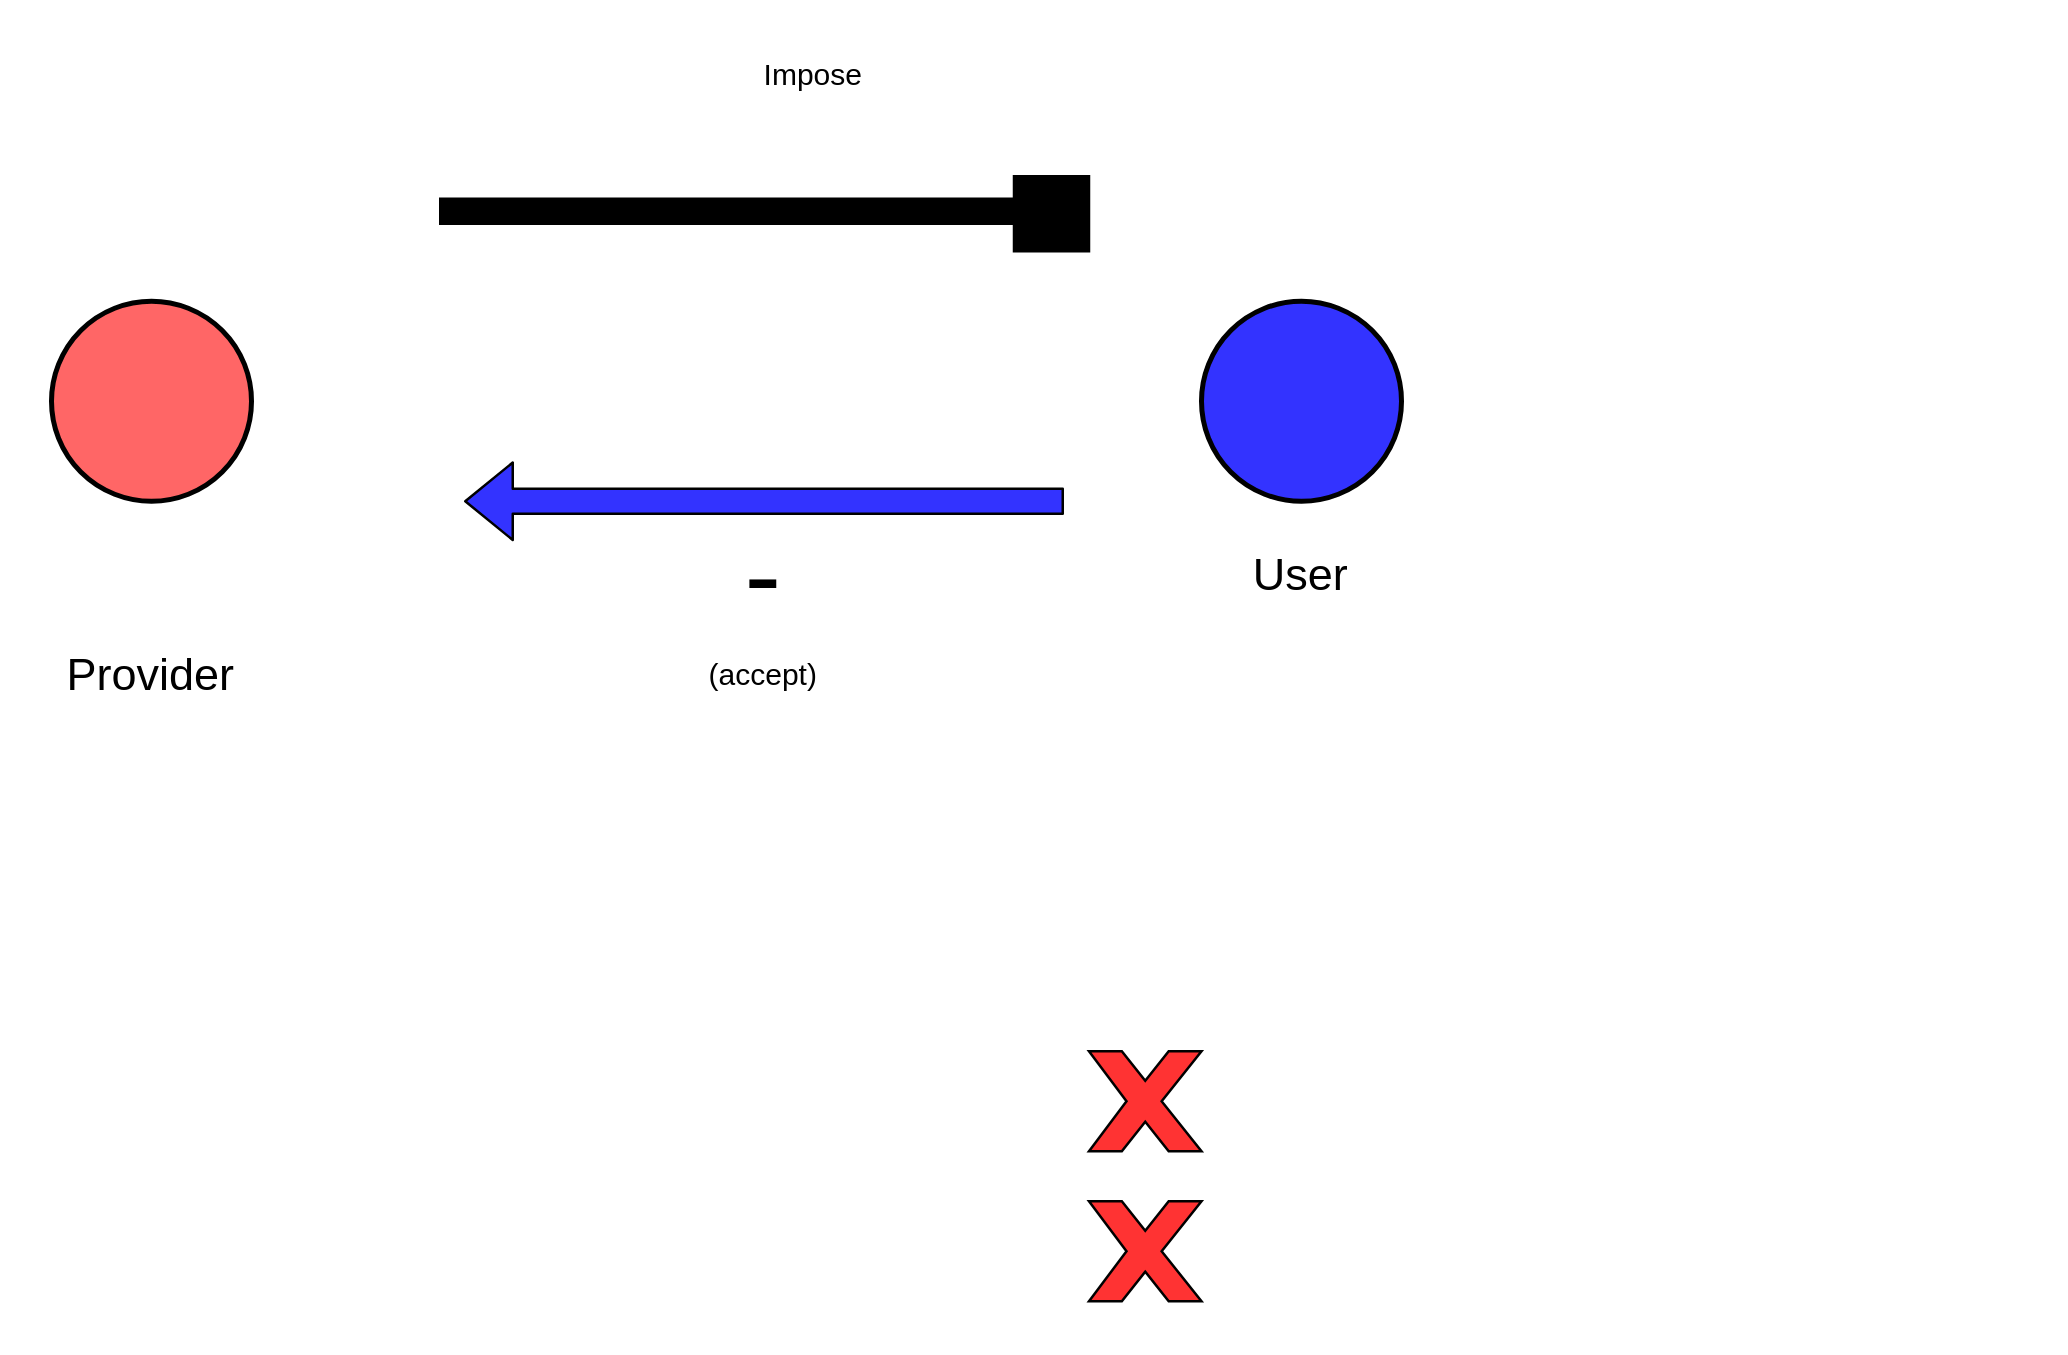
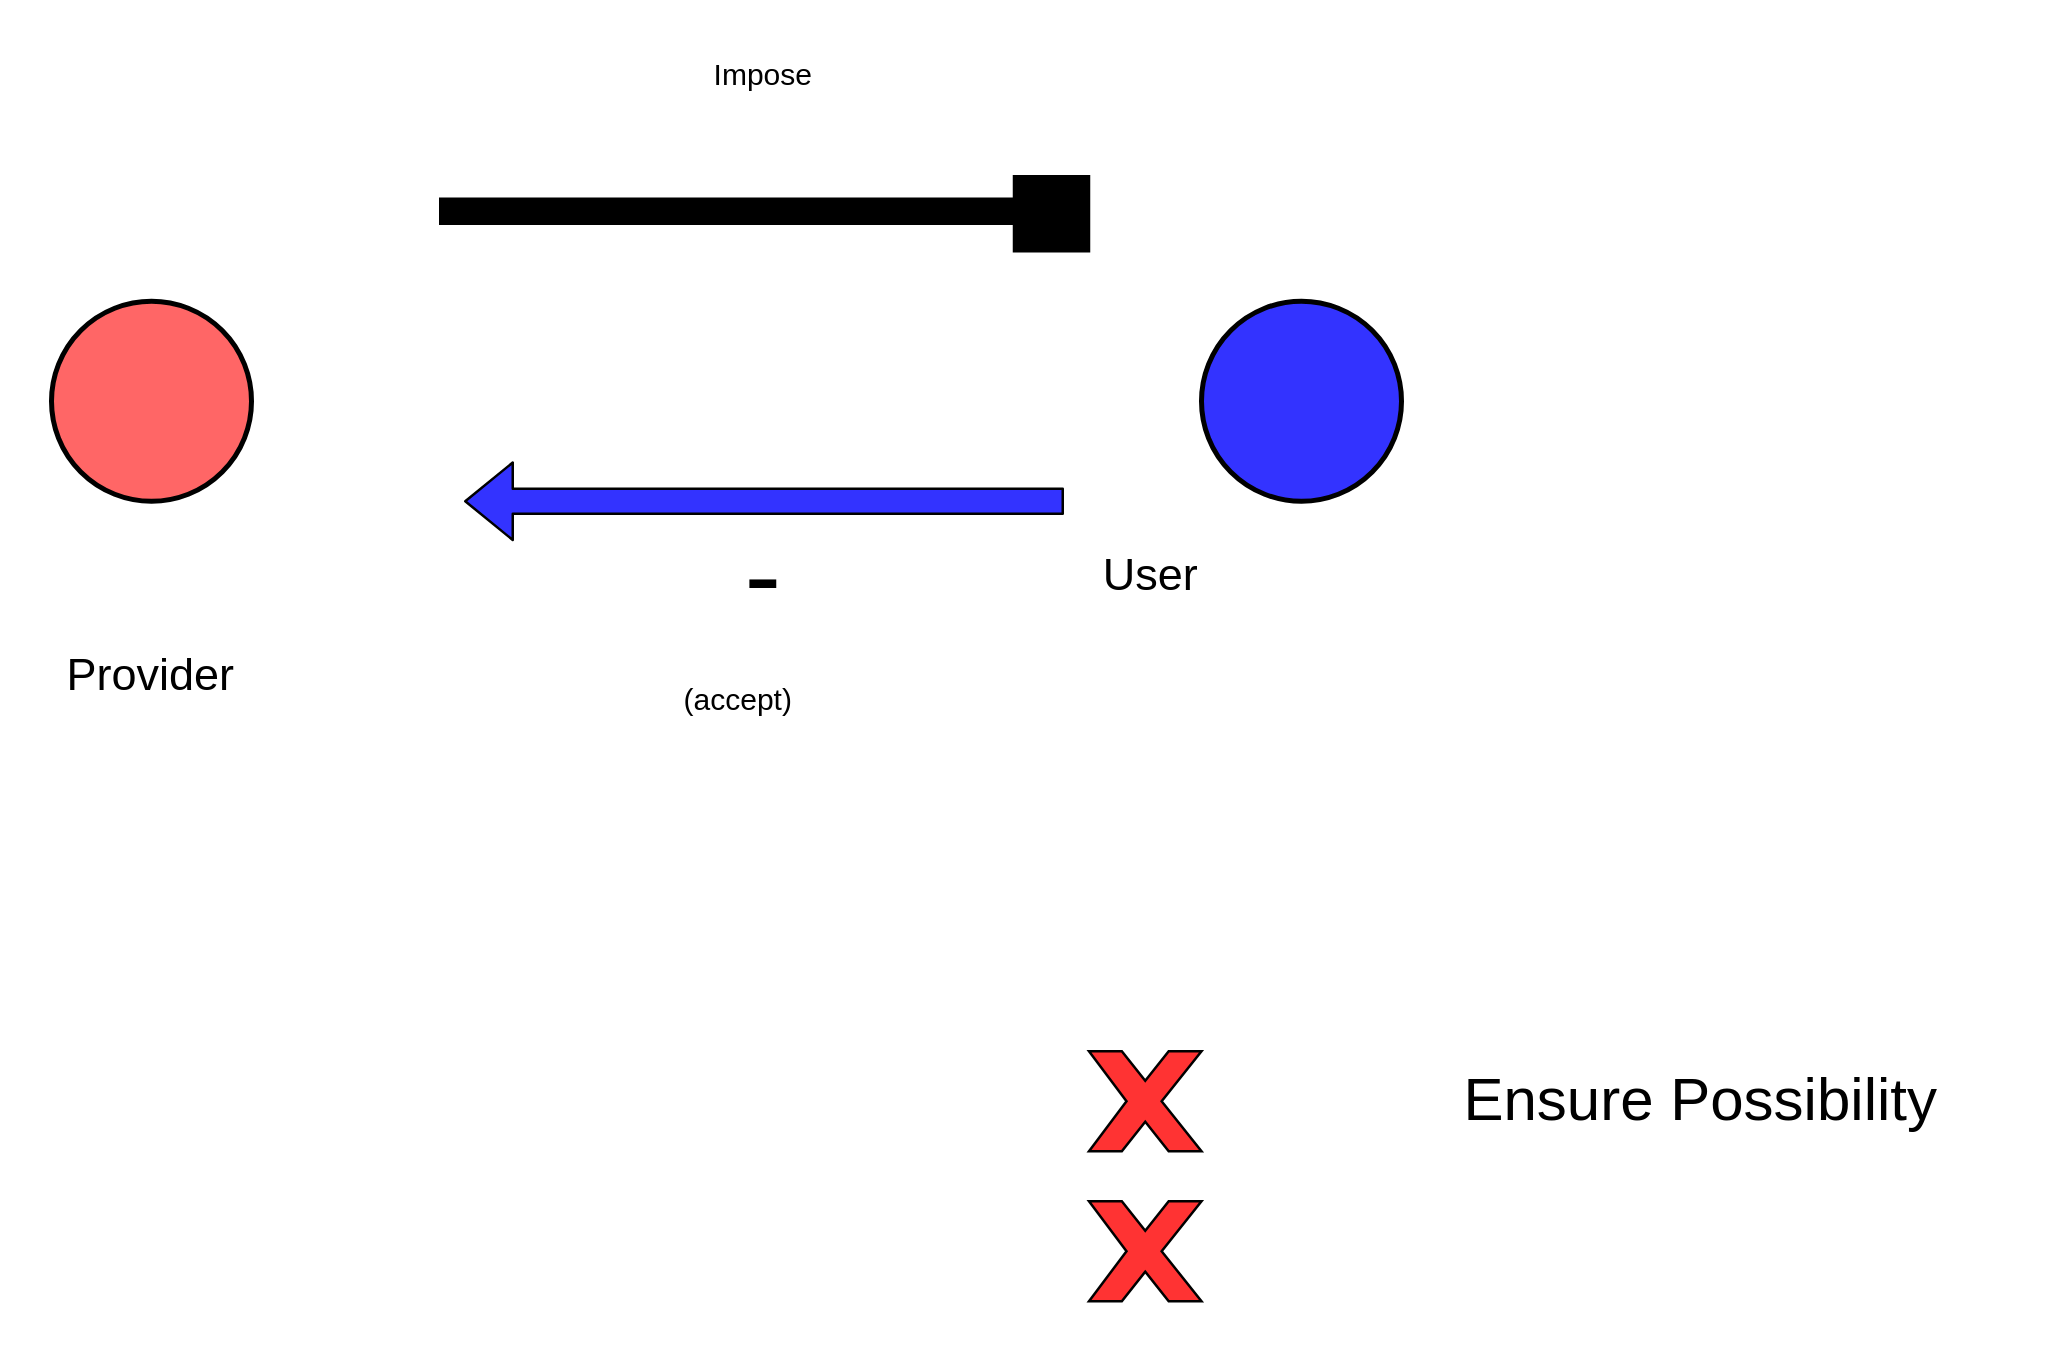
node "Impose": moved (814, 76) -> (764, 76)
node "User": moved (1301, 576) -> (1151, 576)
node "(accept)": moved (764, 676) -> (739, 701)
node "Ensure Possibility": added
